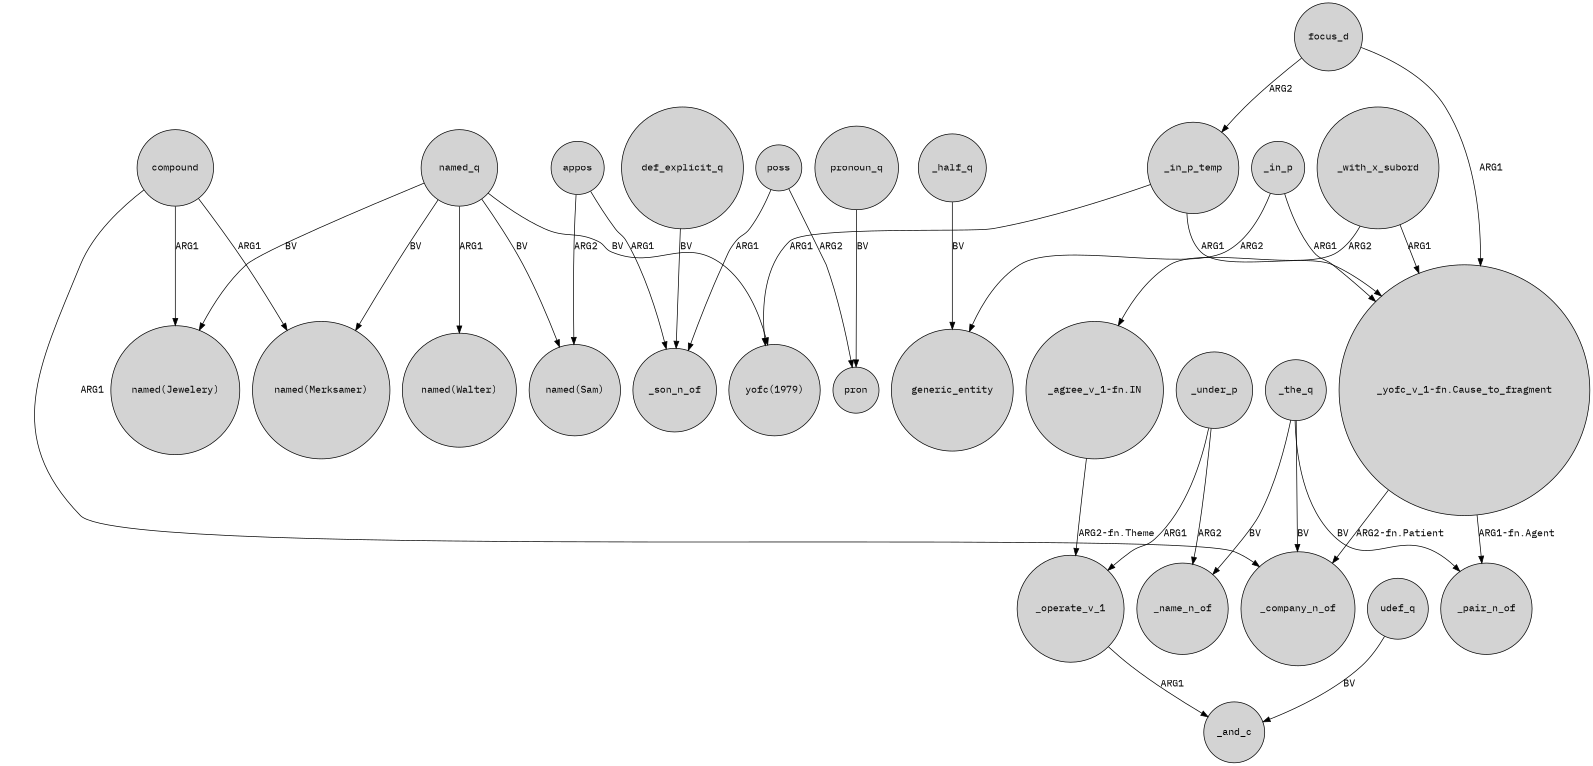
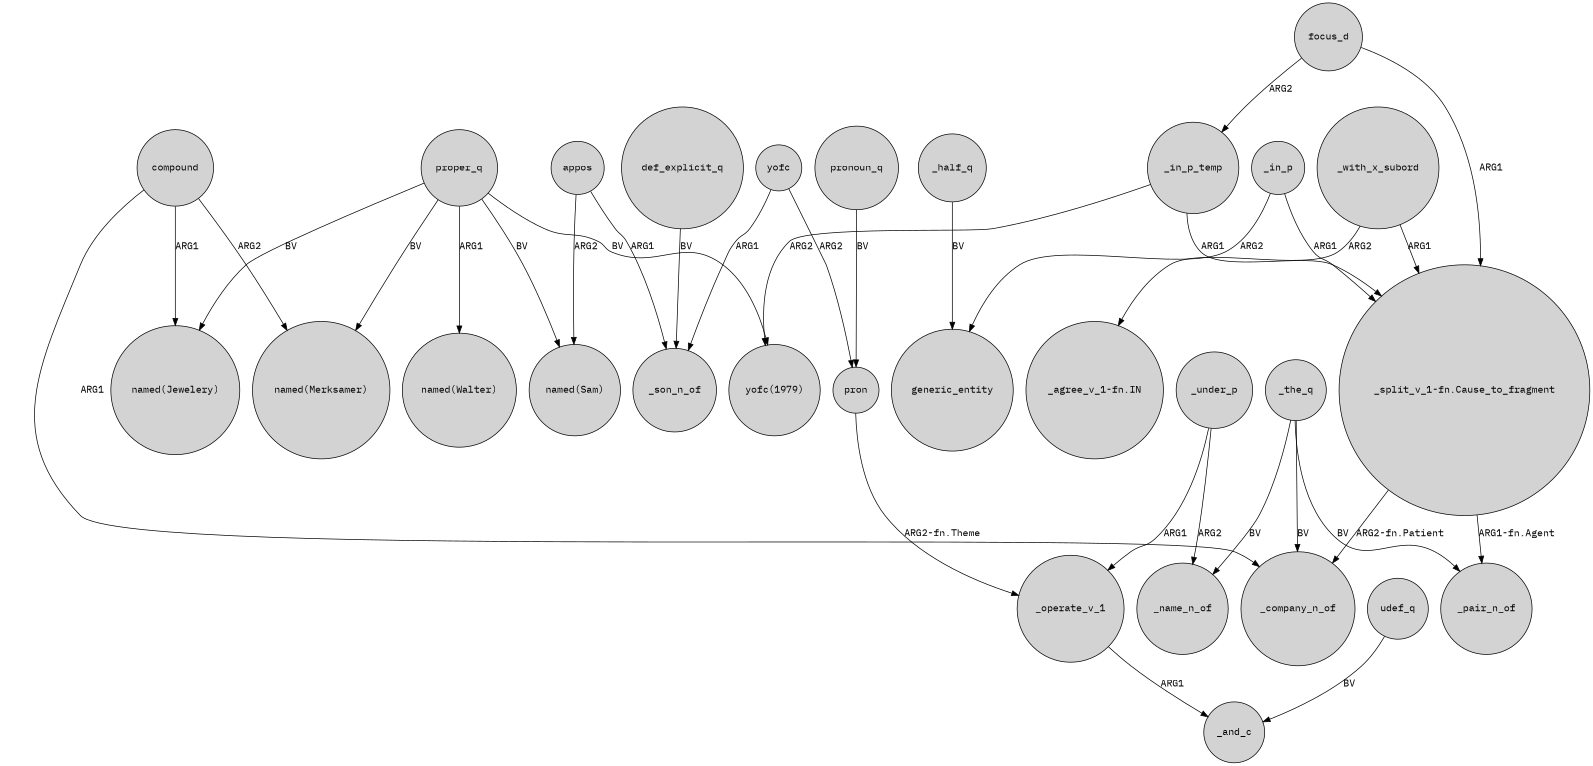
node "named_q": label "named_q" -> "proper_q"
node "poss": label "poss" -> "yofc"
edge "compound" -> "named(Merksamer)": label "ARG1" -> "ARG2"
edge "_in_p_temp" -> "yofc(1979)": label "ARG1" -> "ARG2"
node "_yofc_v_1-fn.Cause_to_fragment": label "_yofc_v_1-fn.Cause_to_fragment" -> "_split_v_1-fn.Cause_to_fragment"
edge "_agree_v_1-fn.IN" -> "_operate_v_1": now "pron" -> "_operate_v_1"
